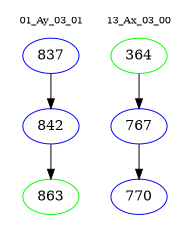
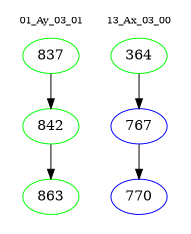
node "837": color blue -> green
node "842": color blue -> green
